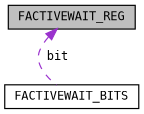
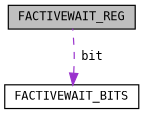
edge "FACTIVEWAIT_BITS" -> "FACTIVEWAIT_REG": reversed
